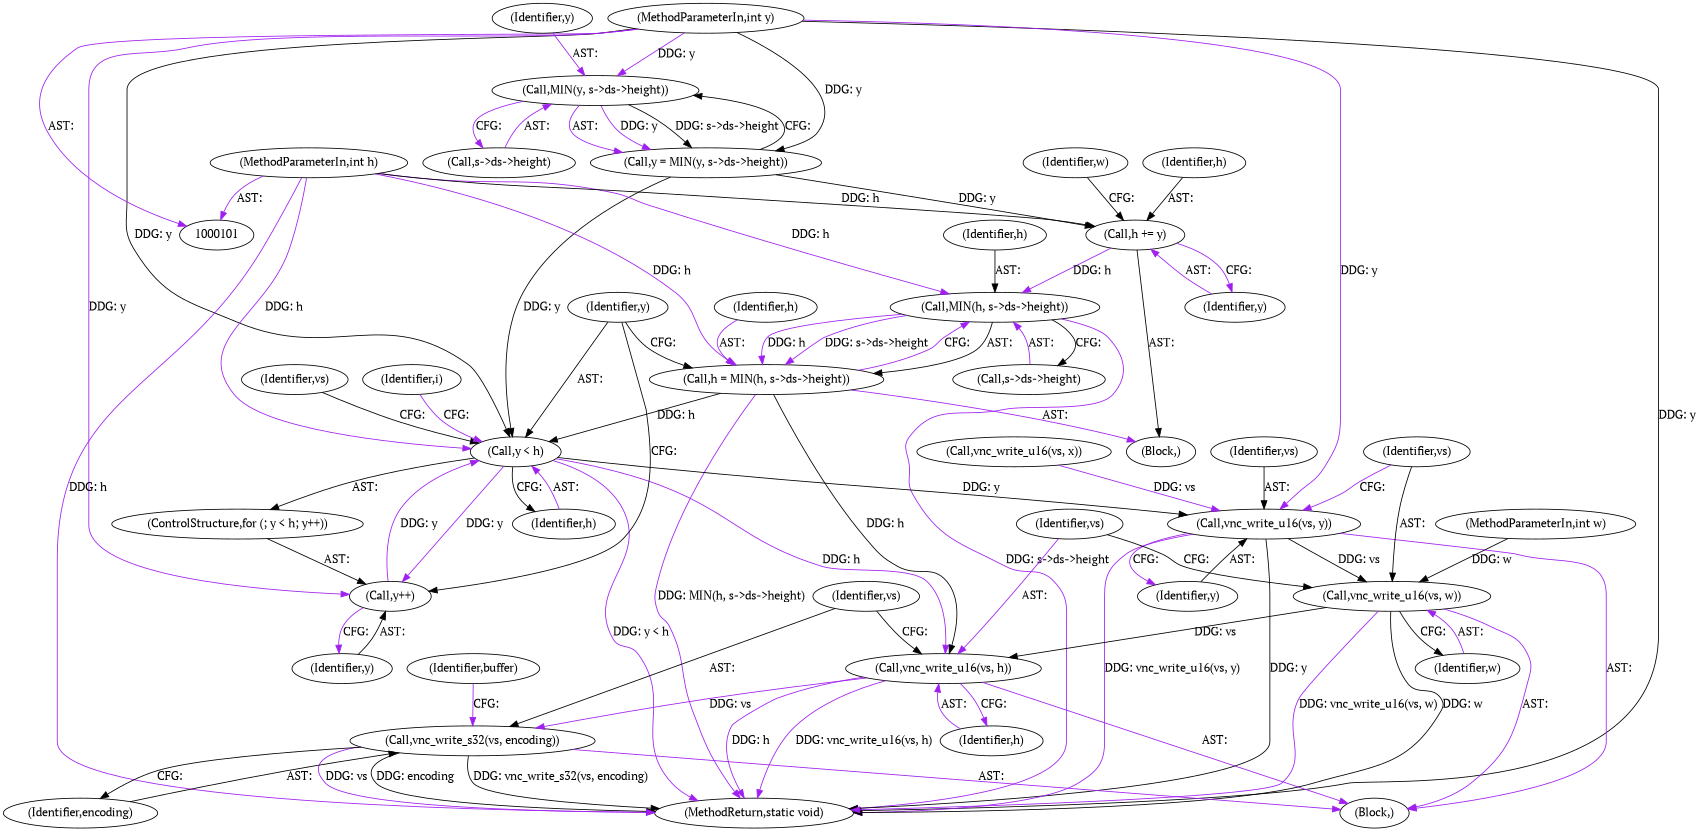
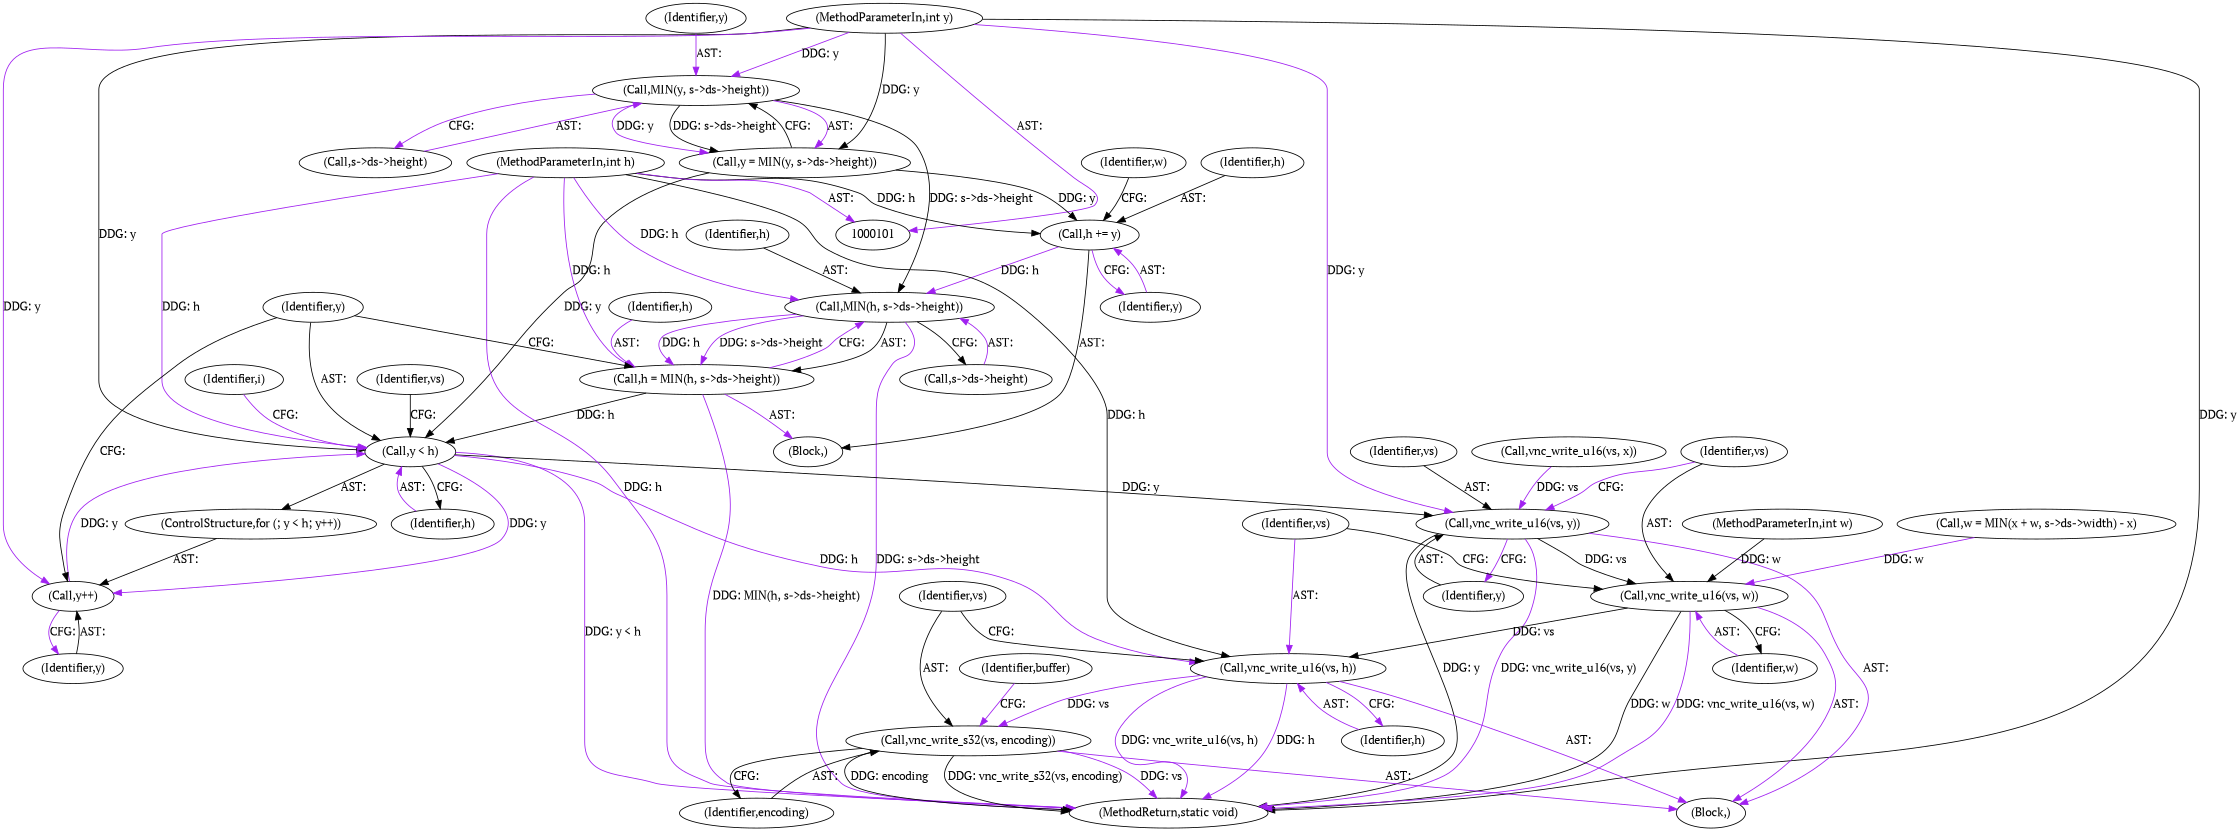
edge "(Call,MIN(y, s->ds->height))" -> "(Call,MIN(h, s->ds->height))": added, label "DDG: s->ds->height"
node "(Call,w = MIN(x + w, s->ds->width) - x)": added
edge "(Call,h = MIN(h, s->ds->height))" -> "(Call,vnc_write_u16(vs, h))": now "(MethodParameterIn,int h)" -> "(Call,vnc_write_u16(vs, h))"
